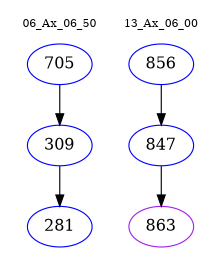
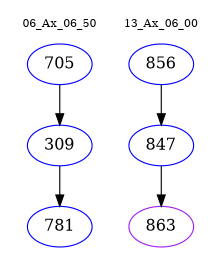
node "281": label "281" -> "781"
